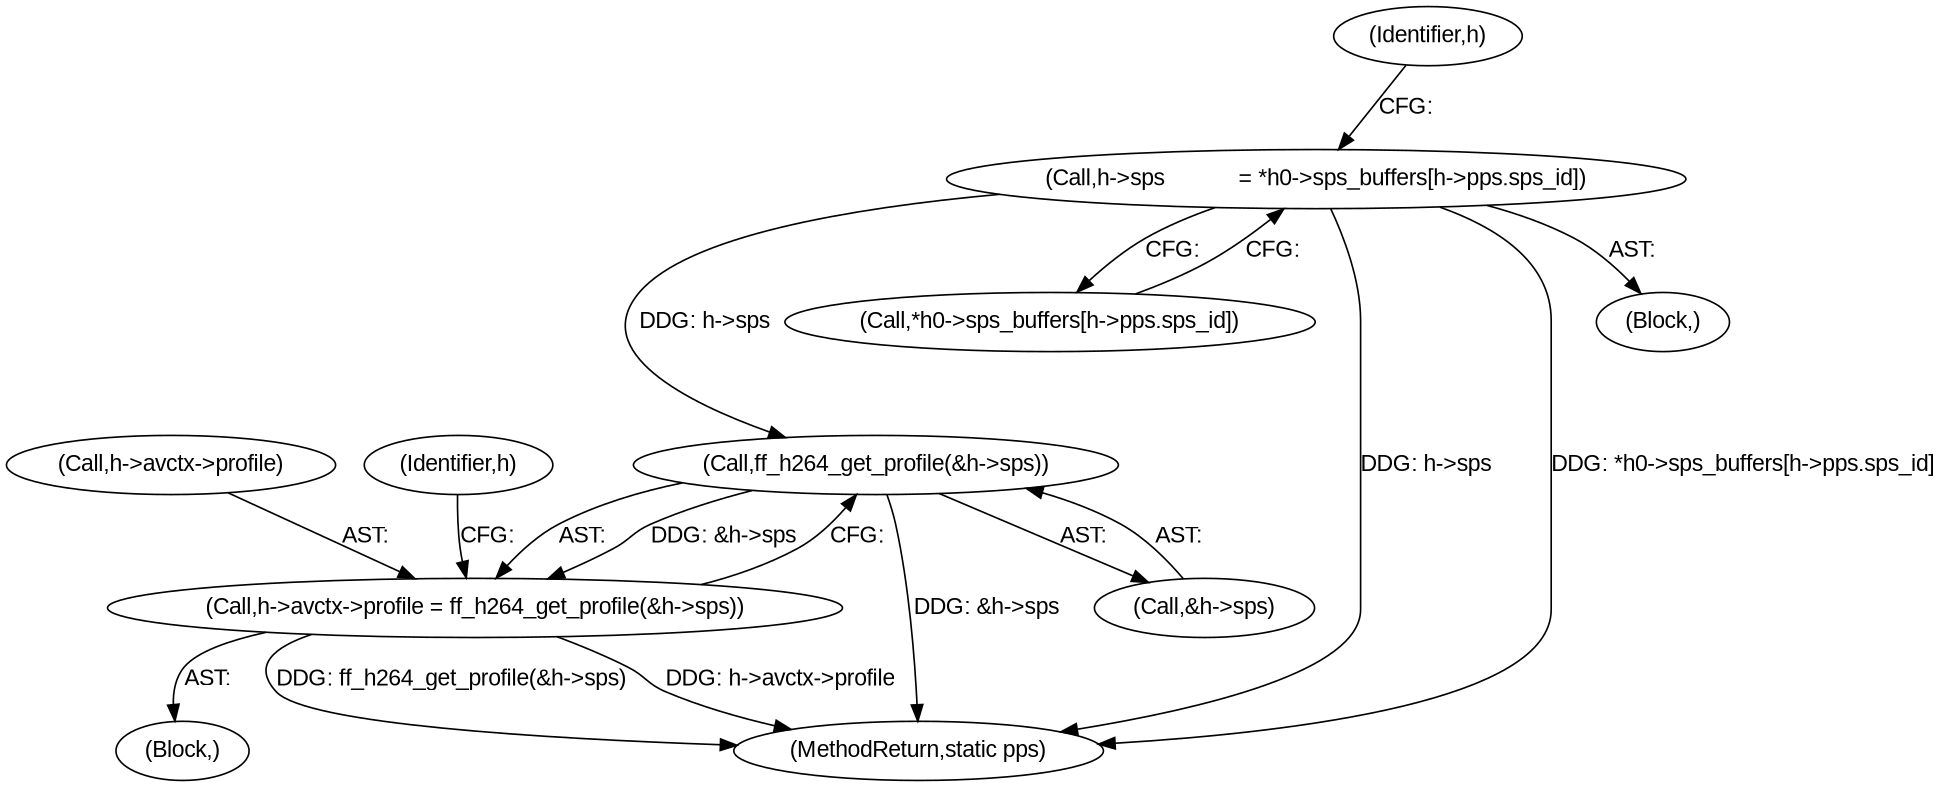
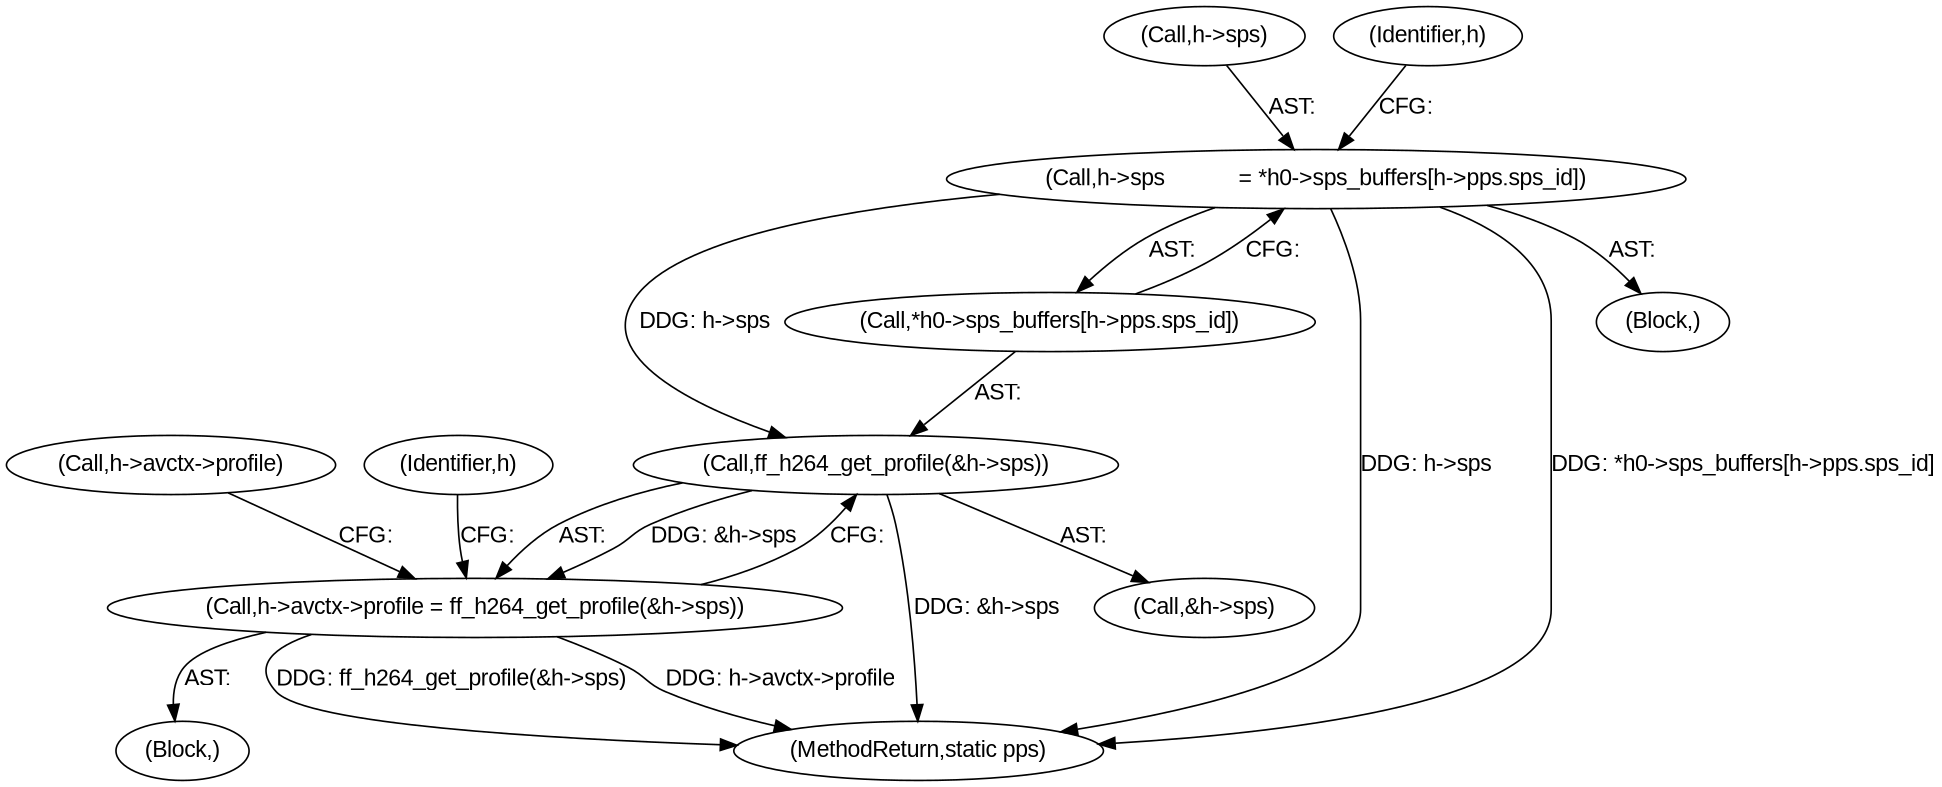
node "(Call,h->sps)": added
edge "(Call,h->sps            = *h0->sps_buffers[h->pps.sps_id])" -> "(Call,*h0->sps_buffers[h->pps.sps_id])": label "CFG: " -> "AST: "
edge "(Call,&h->sps)" -> "(Call,ff_h264_get_profile(&h->sps))": now "(Call,*h0->sps_buffers[h->pps.sps_id])" -> "(Call,ff_h264_get_profile(&h->sps))"
edge "(Call,h->avctx->profile)" -> "(Call,h->avctx->profile = ff_h264_get_profile(&h->sps))": label "AST: " -> "CFG: "
